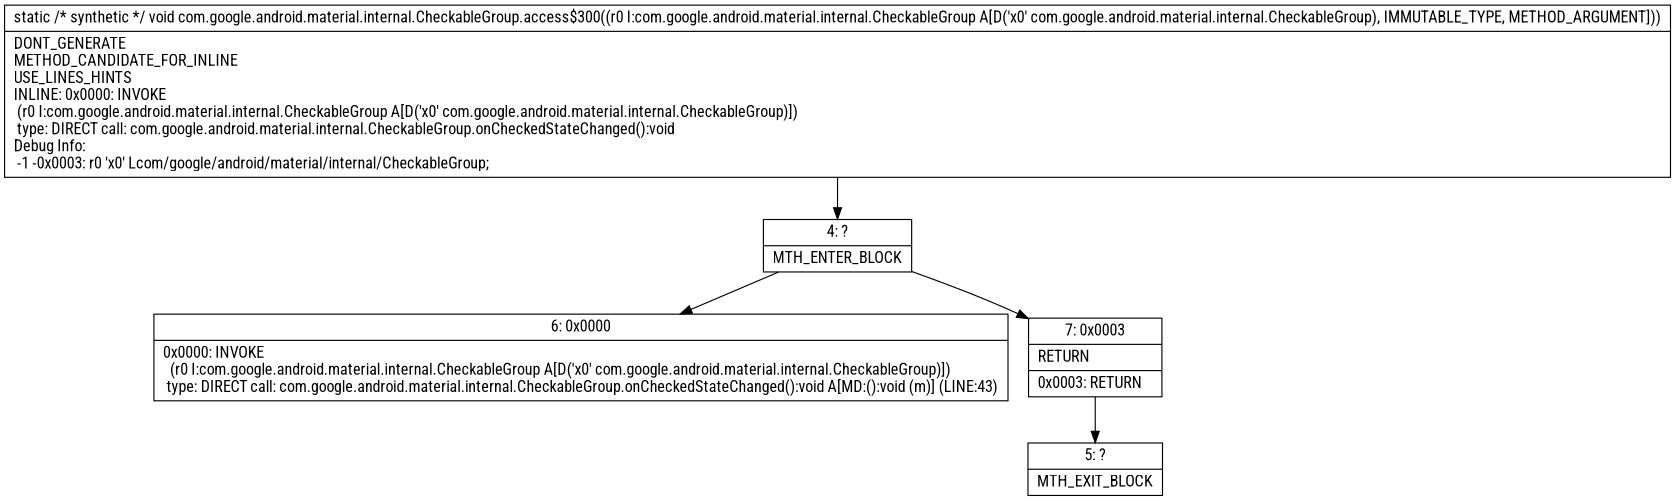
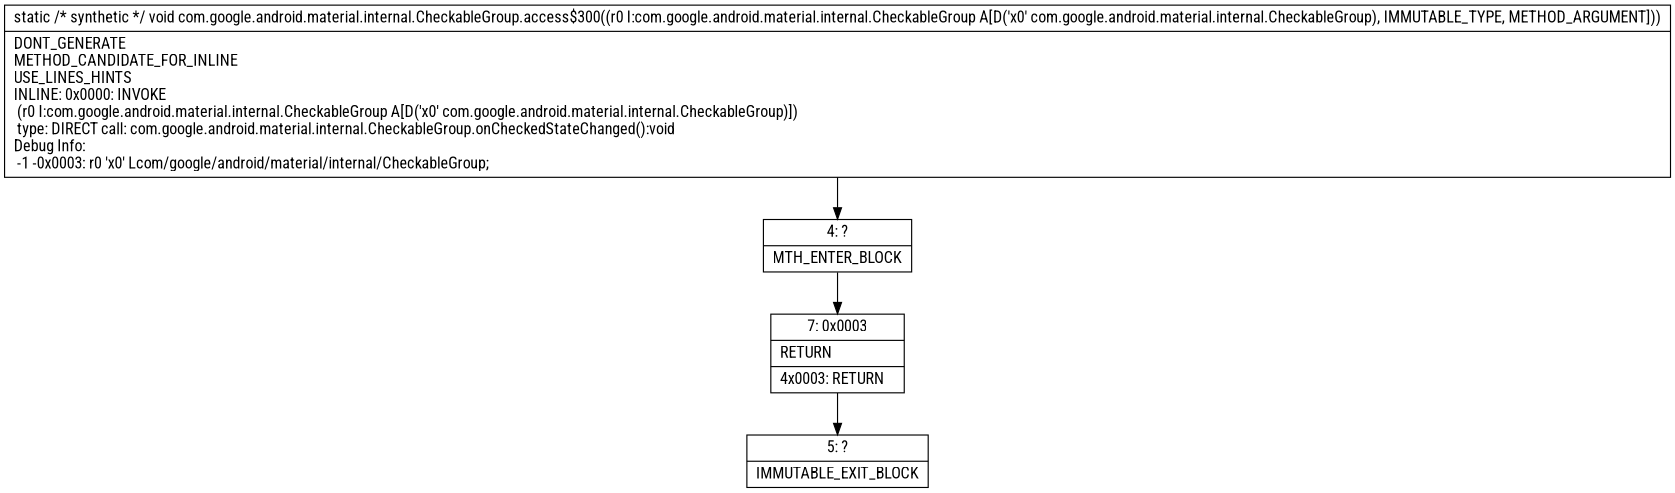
node "6: 0x0000": removed
node "7: 0x0003": text "0x0003: RETURN" -> "4x0003: RETURN"
node "5: ?": text "MTH_EXIT_BLOCK" -> "IMMUTABLE_EXIT_BLOCK"
